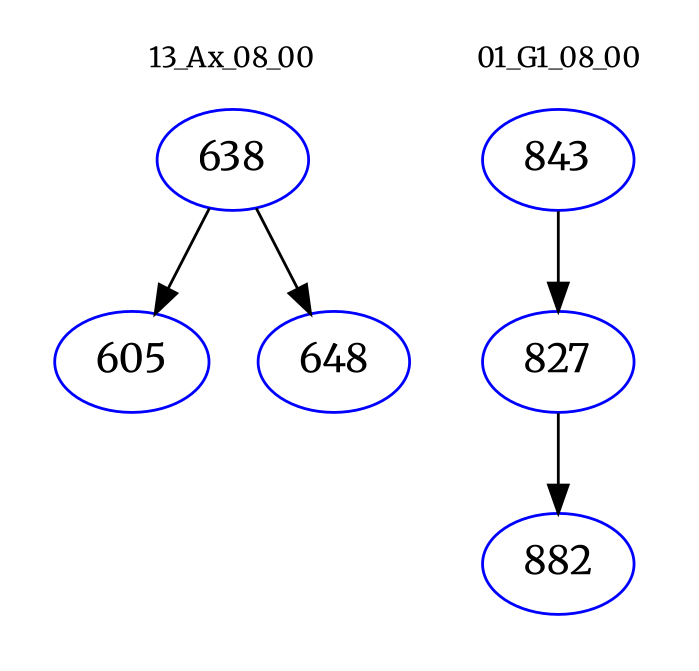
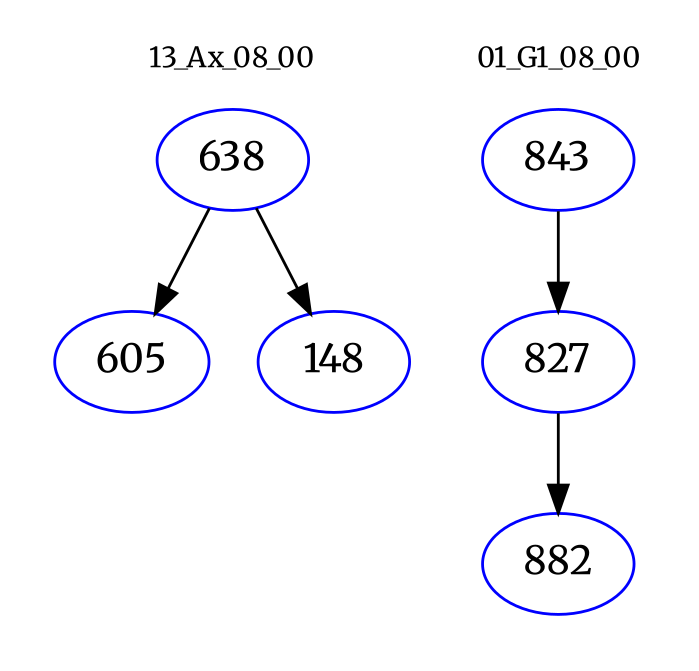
node "648": label "648" -> "148"
